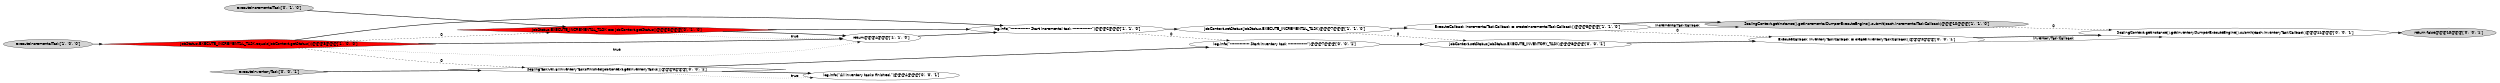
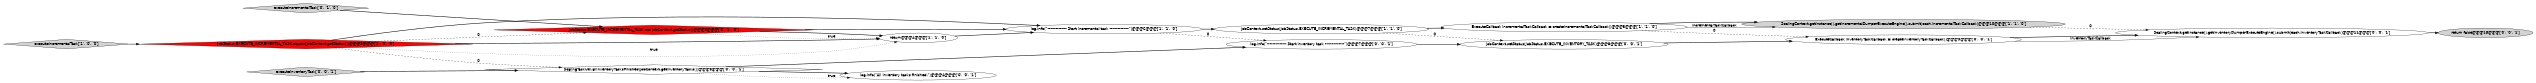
node "executeIncrementalTask['0', '1', '0']": shape ellipse -> diamond
node "executeIncrementalTask['1', '0', '0']": shape ellipse -> diamond
